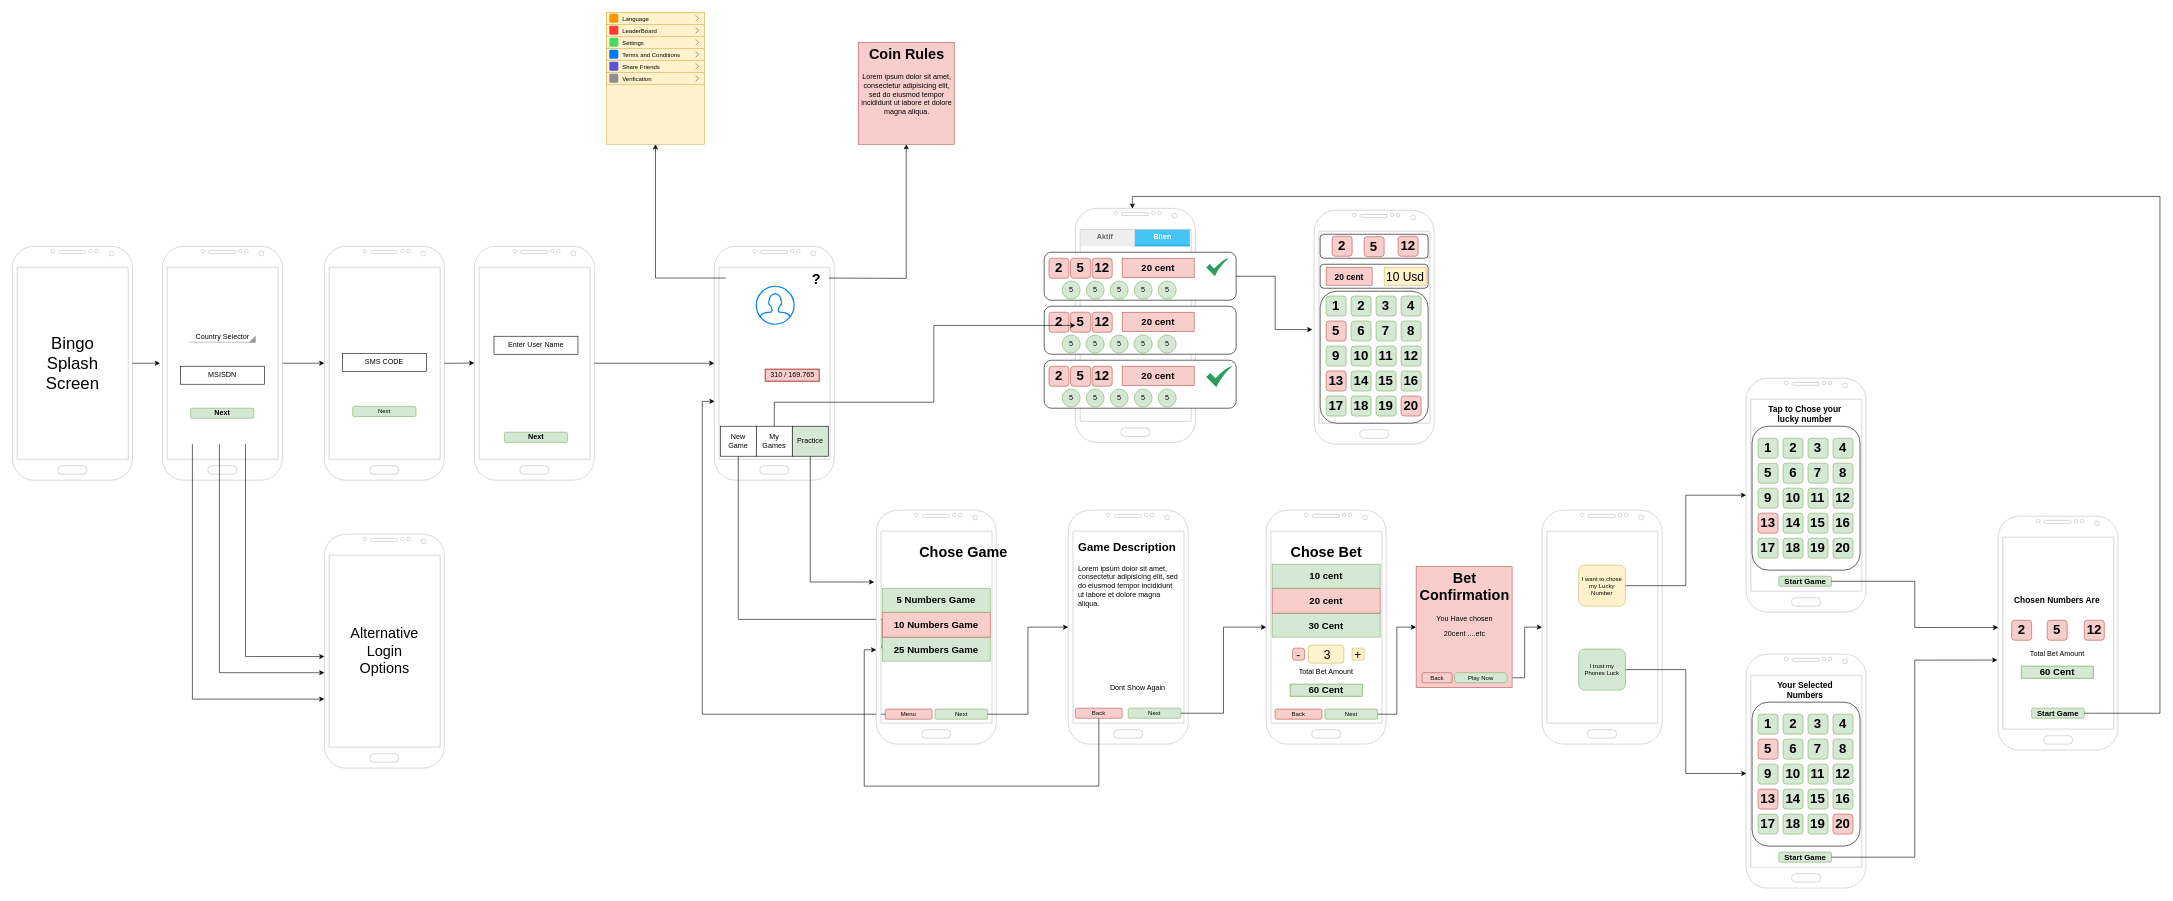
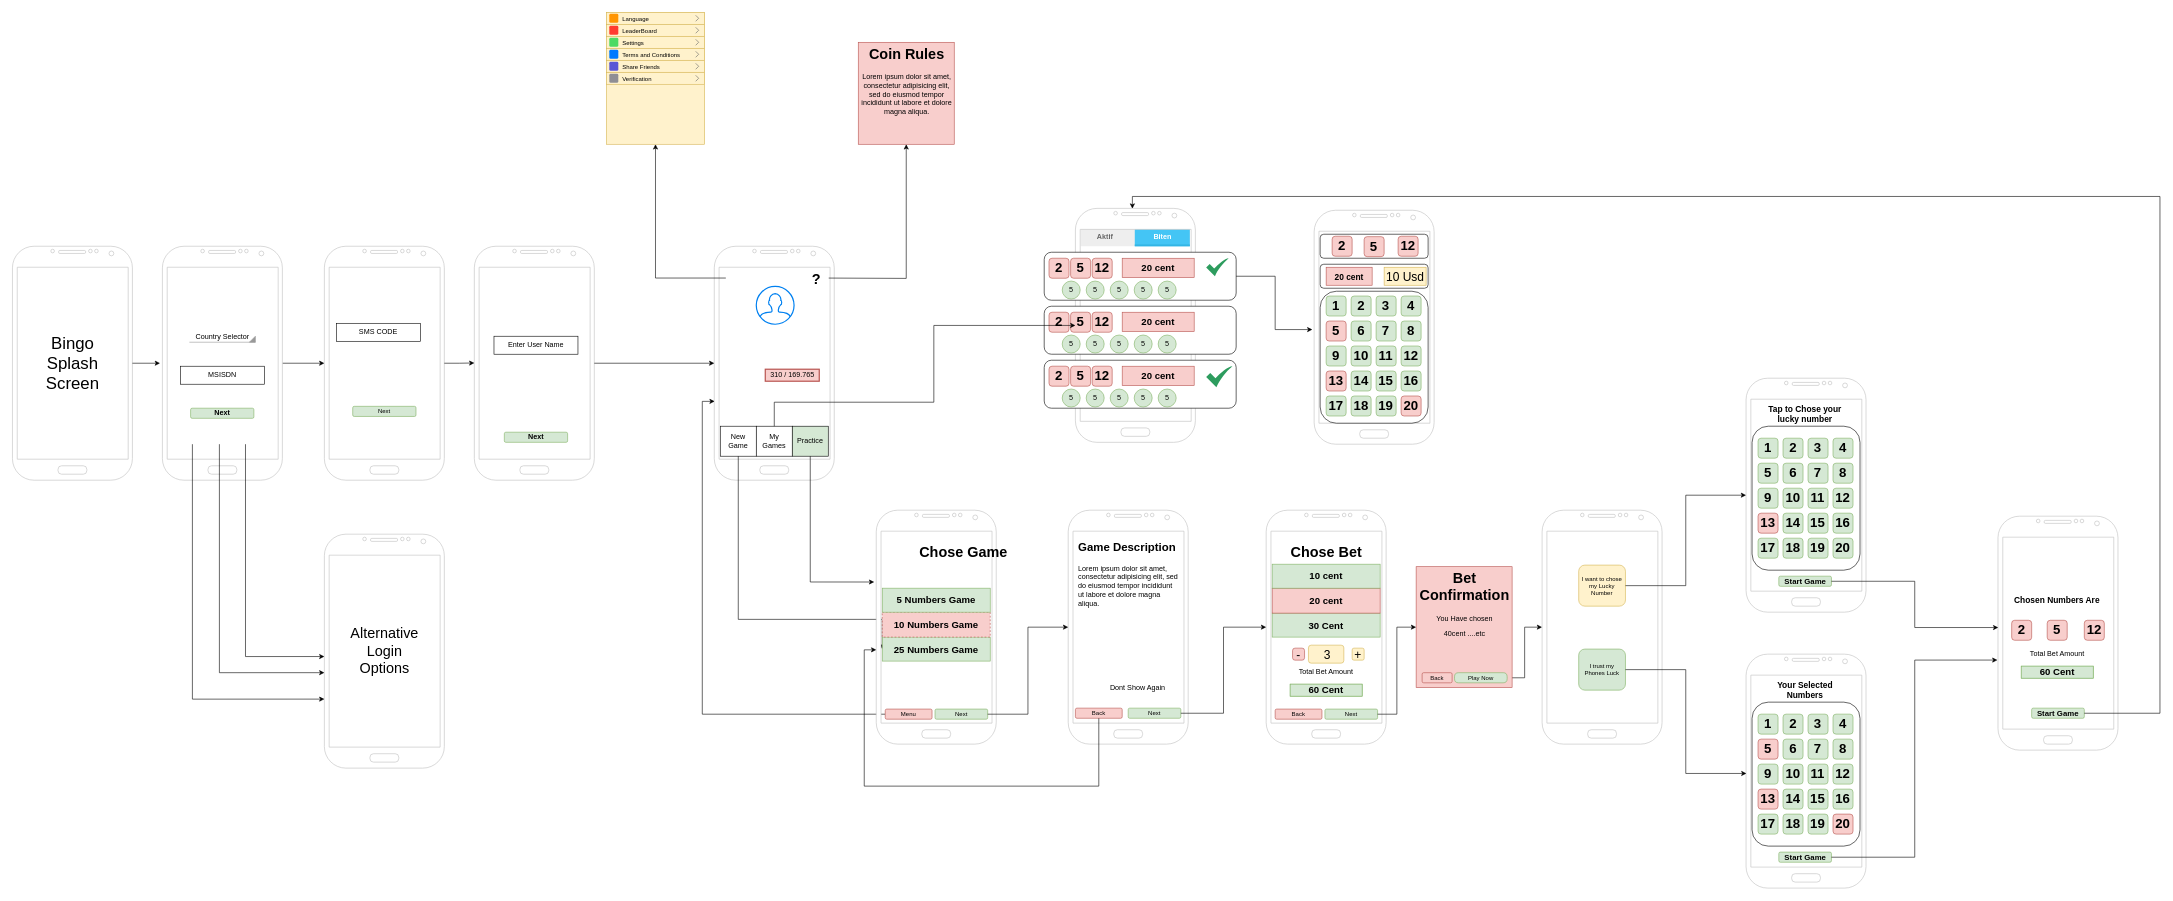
node "SMS CODE": moved (384, 362) -> (378, 332)
node "Bet Confirmation You Have chosen 20cent ....etc": label "Bet Confirmation You Have chosen 20cent ....etc" -> "Bet Confirmation You Have chosen 40cent ....etc"
node "10 Numbers Game": style solid -> dashed
edge "New Game" -> "25 Numbers Game": arrowhead open -> classic
